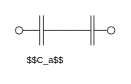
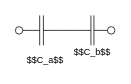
node "$$C_b$$": added
